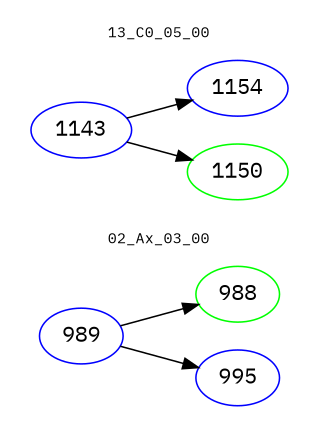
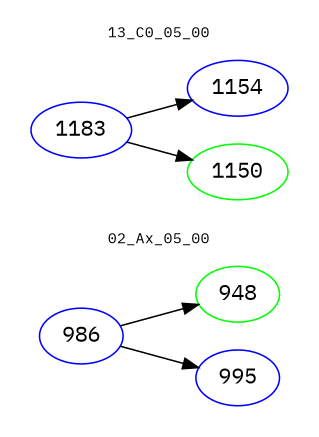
node "1143": label "1143" -> "1183"
cluster "02_Ax_03_00": label "02_Ax_03_00" -> "02_Ax_05_00"
node "988": label "988" -> "948"
node "989": label "989" -> "986"
